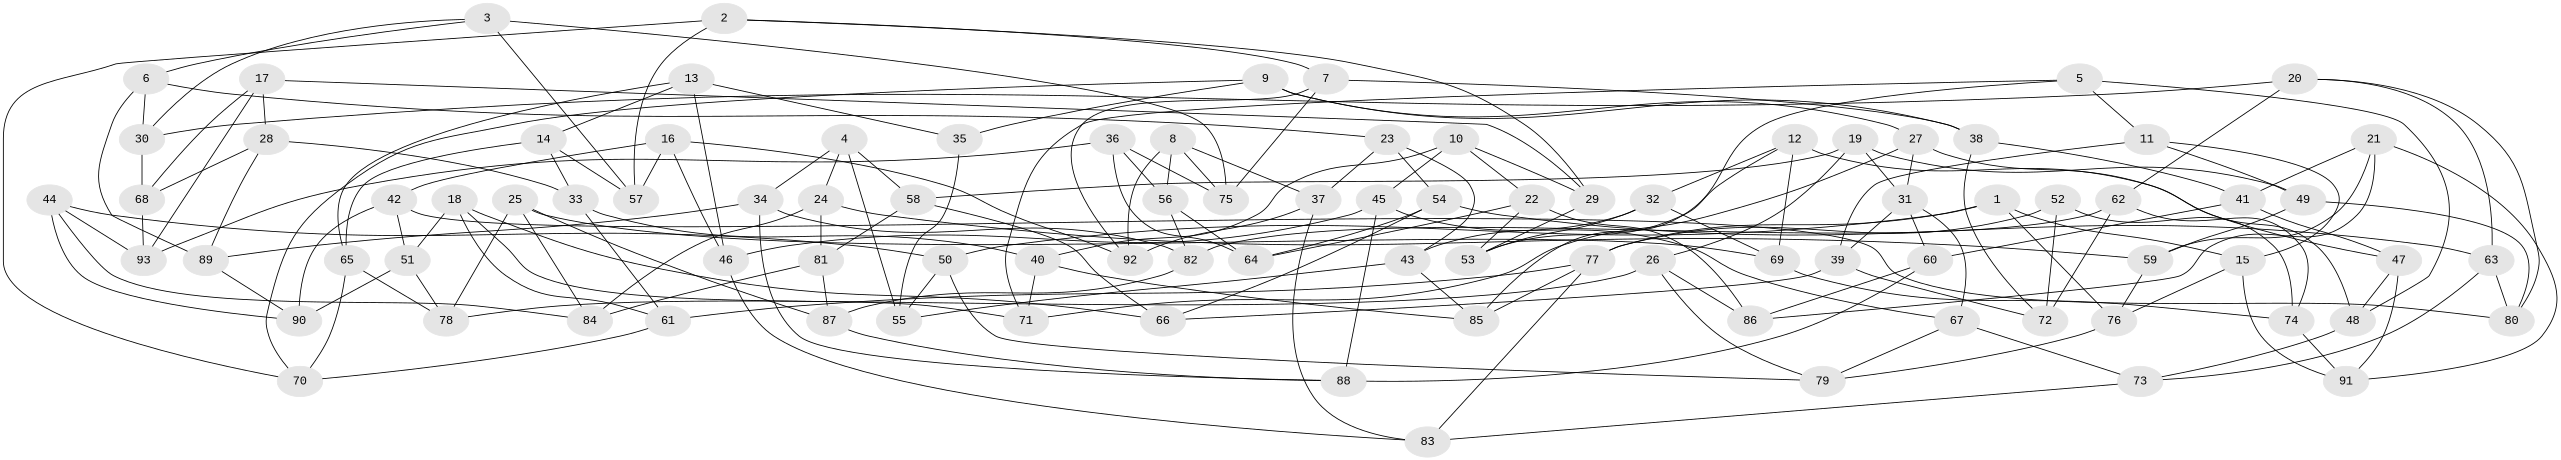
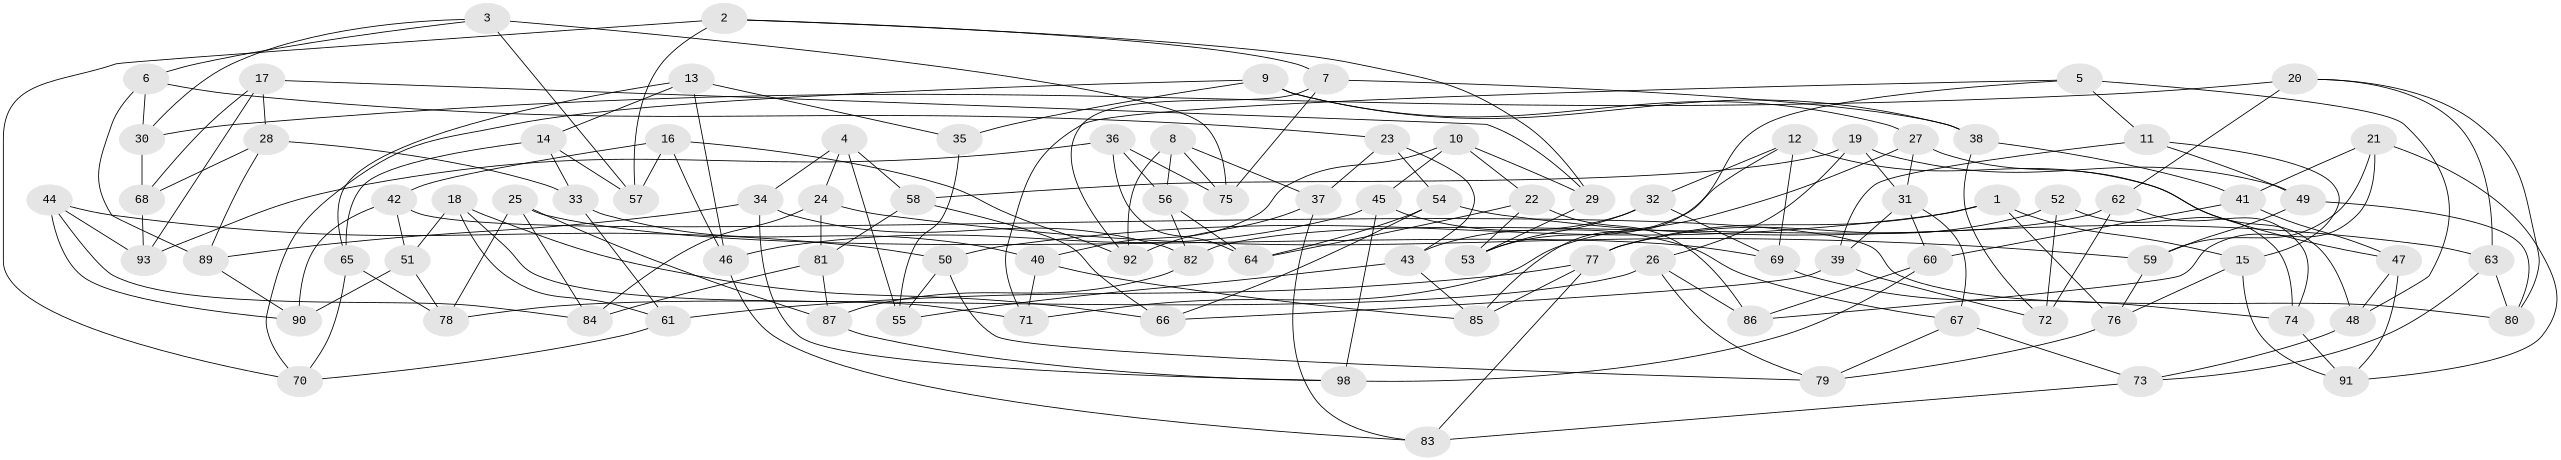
node "88": label "88" -> "98"
